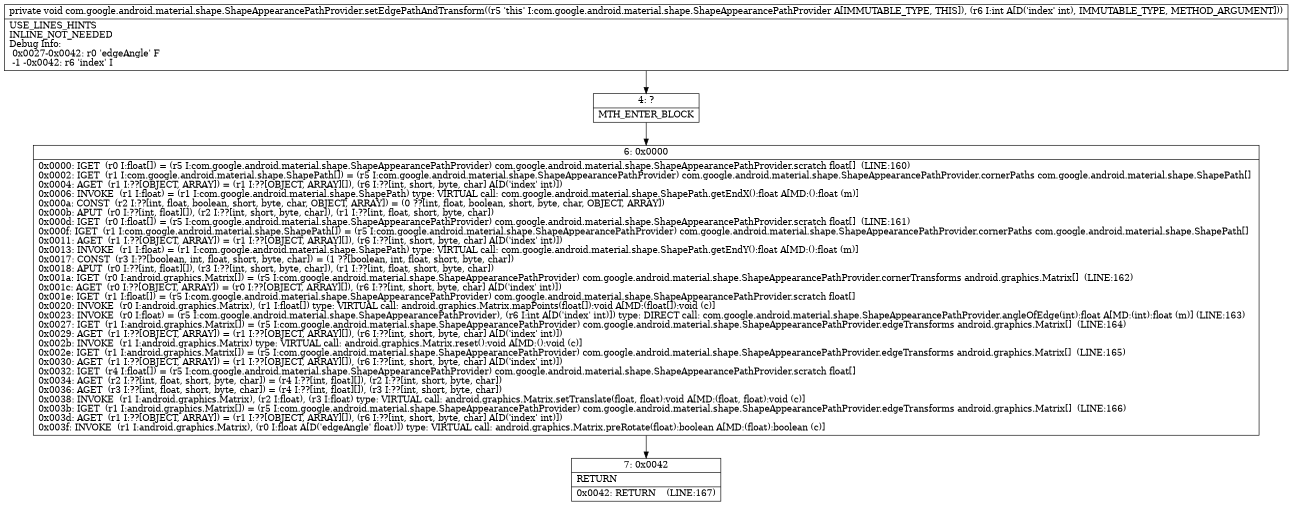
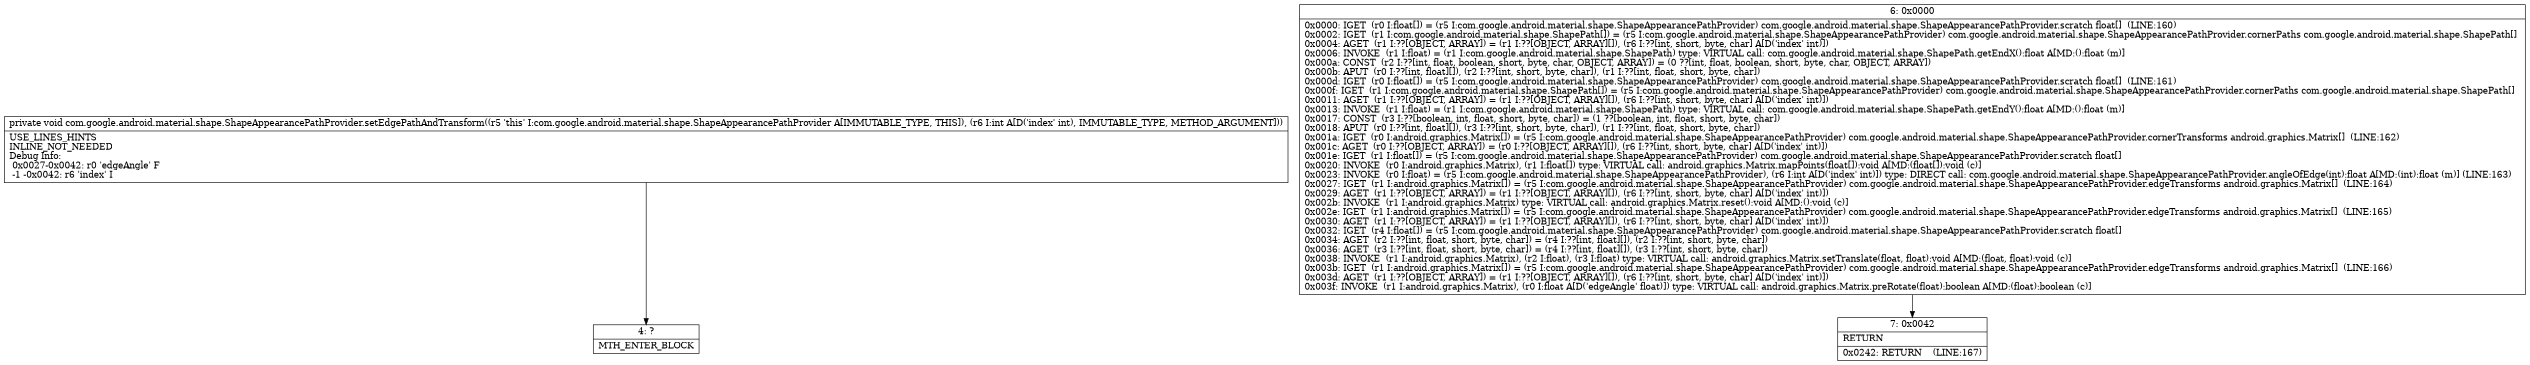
edge "4: ?" -> "6: 0x0000": removed
node "7: 0x0042": text "0x0042: RETURN    (LINE:167)" -> "0x0242: RETURN    (LINE:167)"
